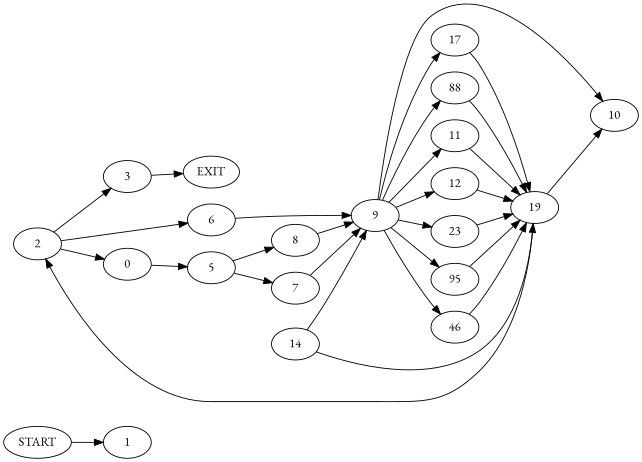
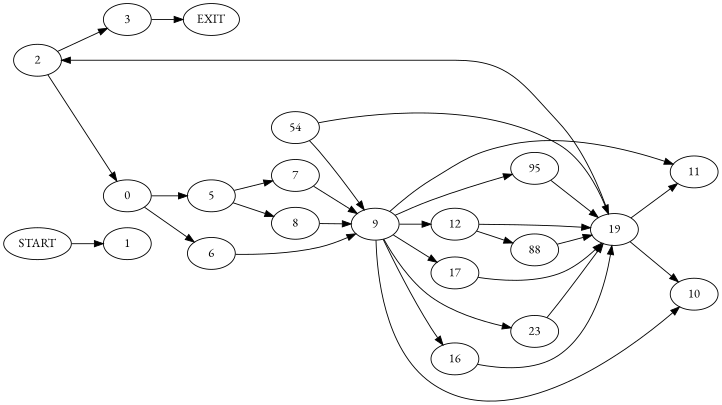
edge "9" -> "88": now "12" -> "88"
edge "11" -> "19": reversed
edge "2" -> "6": now "0" -> "6"
node "46": label "46" -> "16"
node "14": label "14" -> "54"
